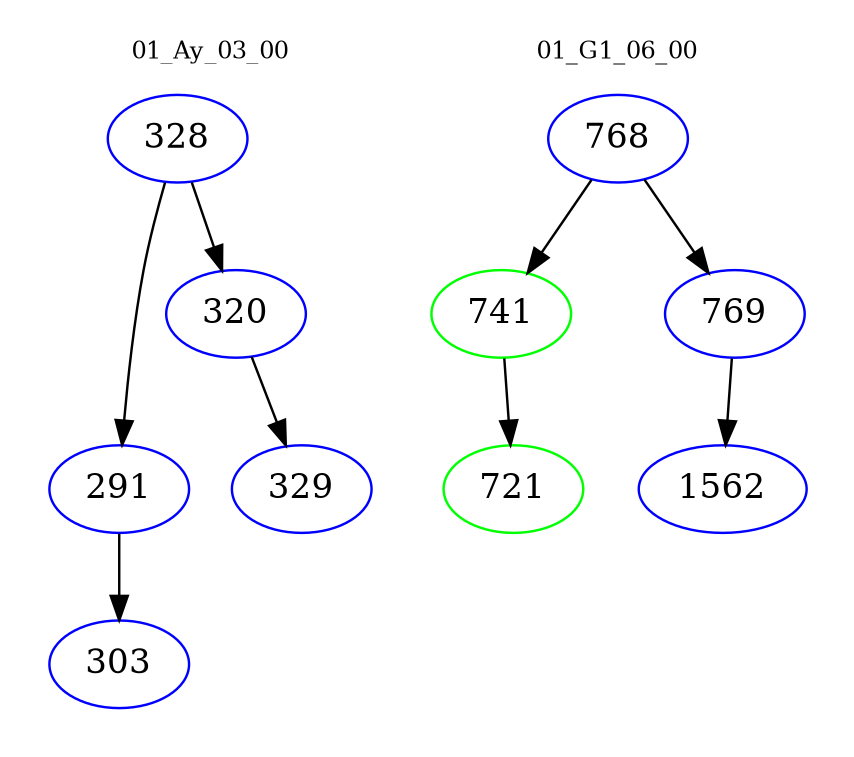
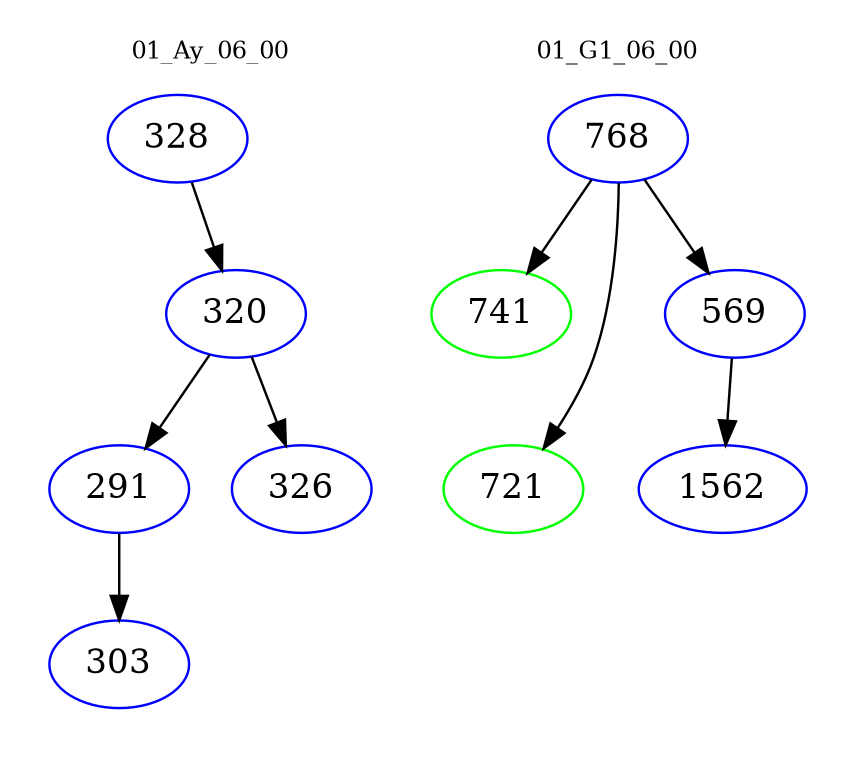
cluster "01_Ay_03_00": label "01_Ay_03_00" -> "01_Ay_06_00"
edge "328" -> "291": now "320" -> "291"
node "769": label "769" -> "569"
edge "741" -> "721": now "768" -> "721"
node "329": label "329" -> "326"
